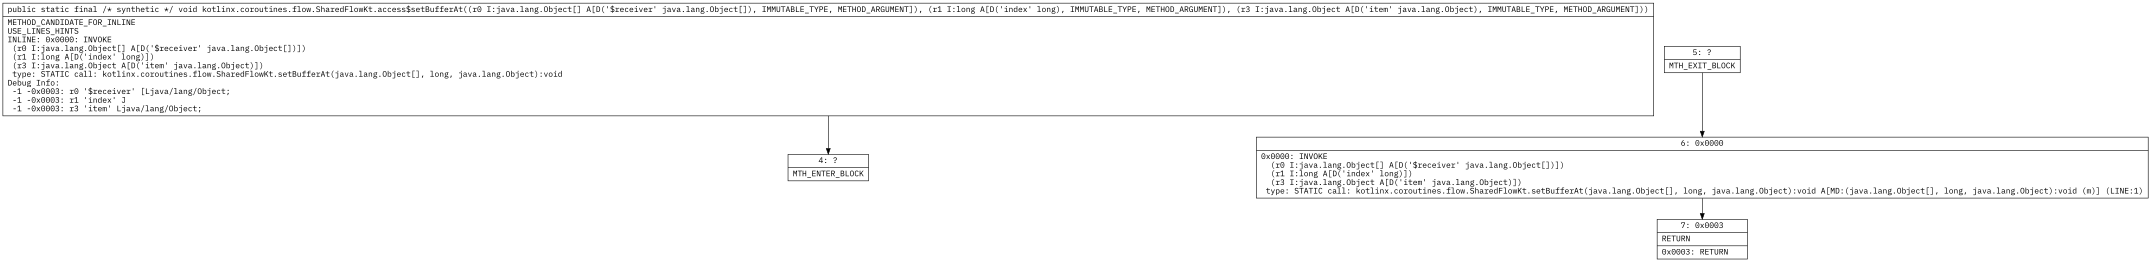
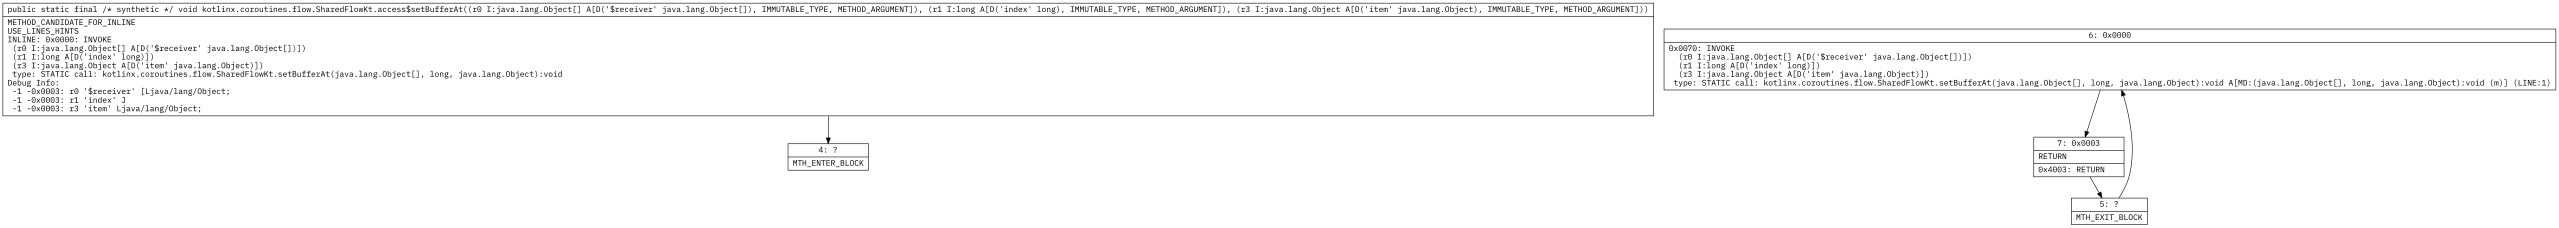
node "6: 0x0000": text "0x0000: INVOKE" -> "0x0070: INVOKE"
edge "7: 0x0003" -> "5: ?": added
node "7: 0x0003": text "0x0003: RETURN" -> "0x4003: RETURN"
